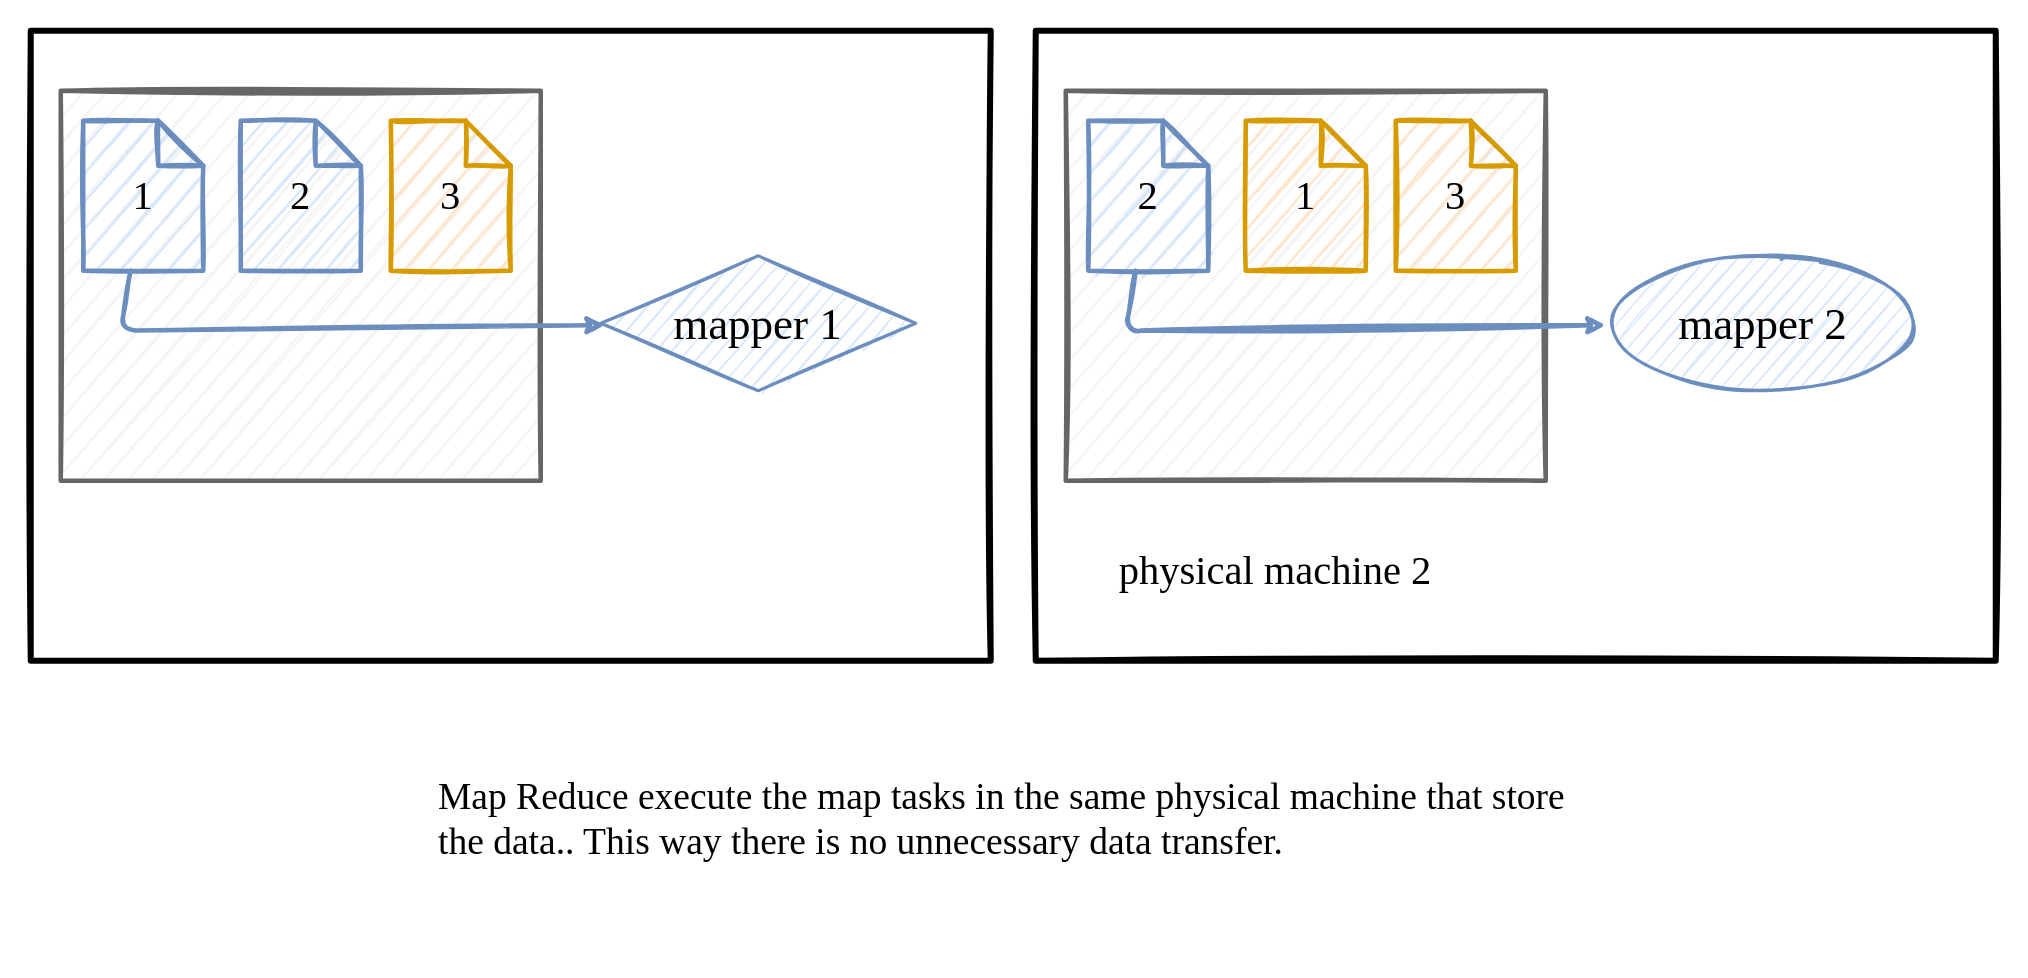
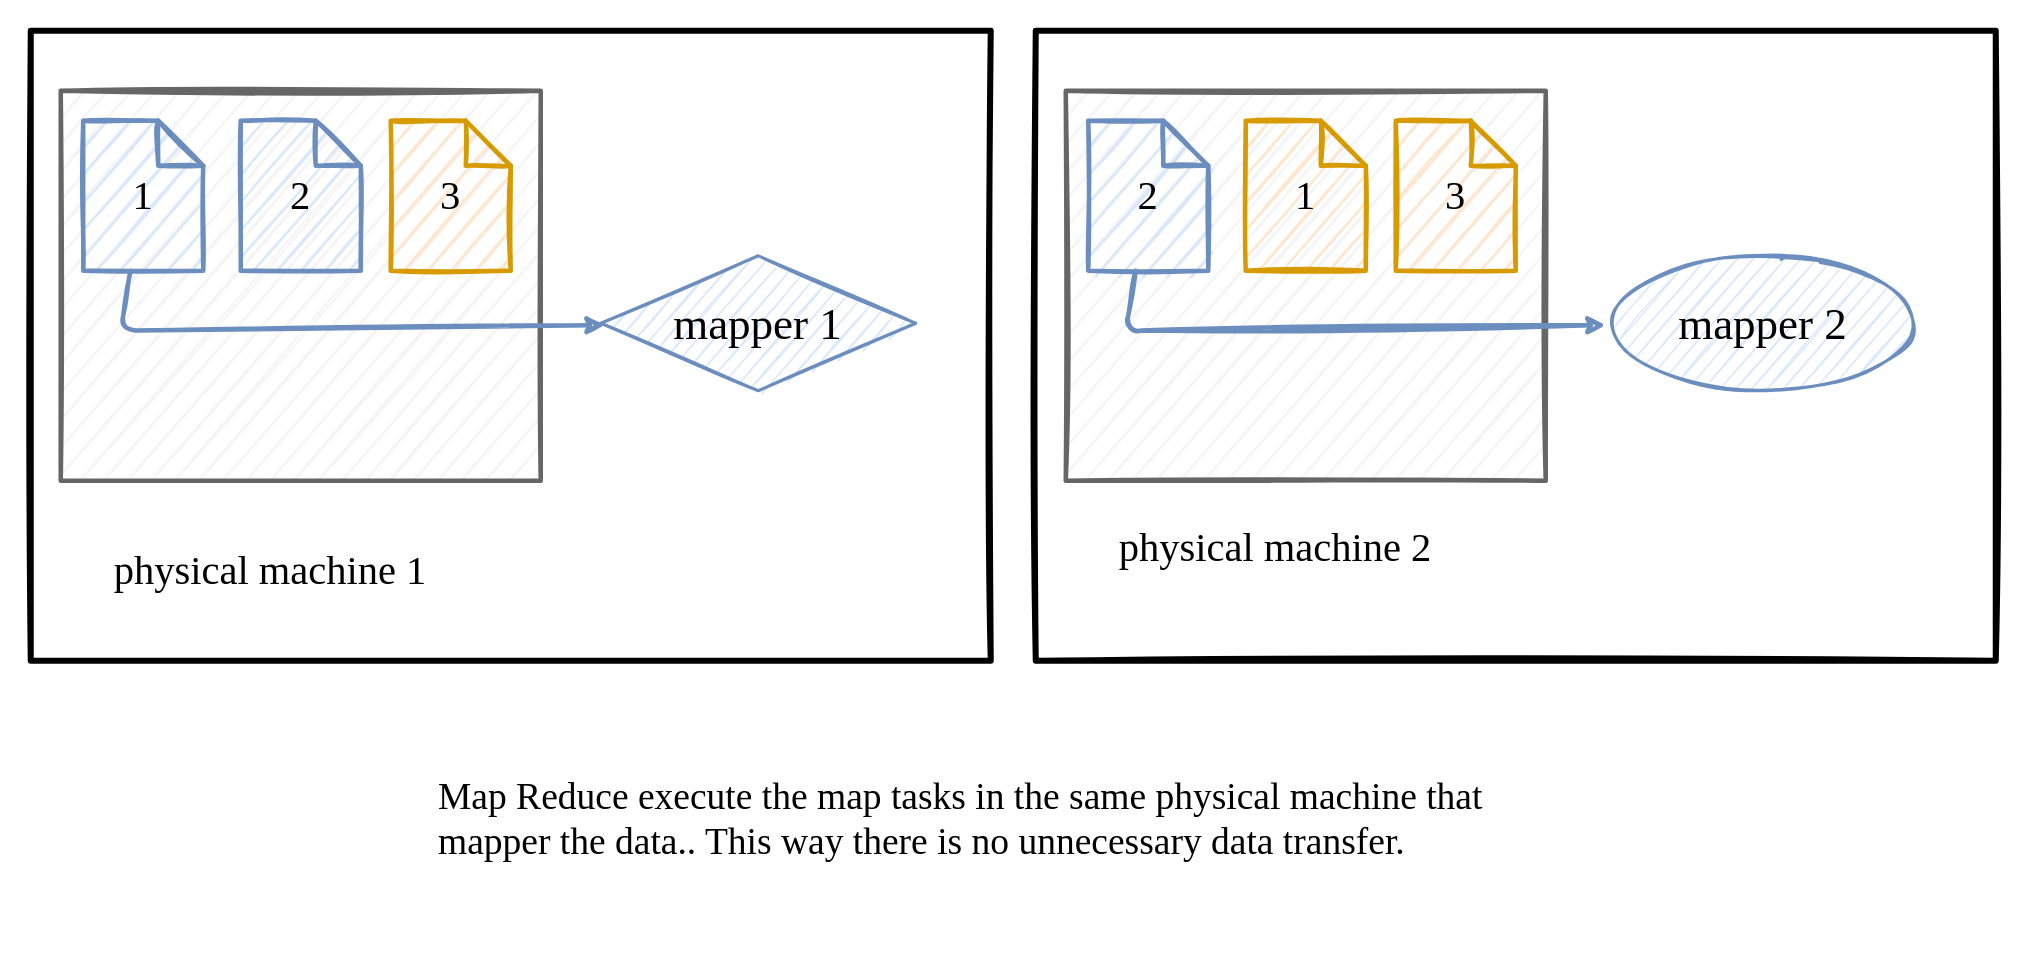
node "physical machine 1": added
node "physical machine 2": moved (1276, 571) -> (1276, 548)
node "Map Reduce execute the map tasks in the same physical machine that store the data.. This way there is no unnecessary data transfer.": label "Map Reduce execute the map tasks in the same physical machine that store the data.. This way there is no unnecessary data transfer." -> "Map Reduce execute the map tasks in the same physical machine that mapper the data.. This way there is no unnecessary data transfer."
